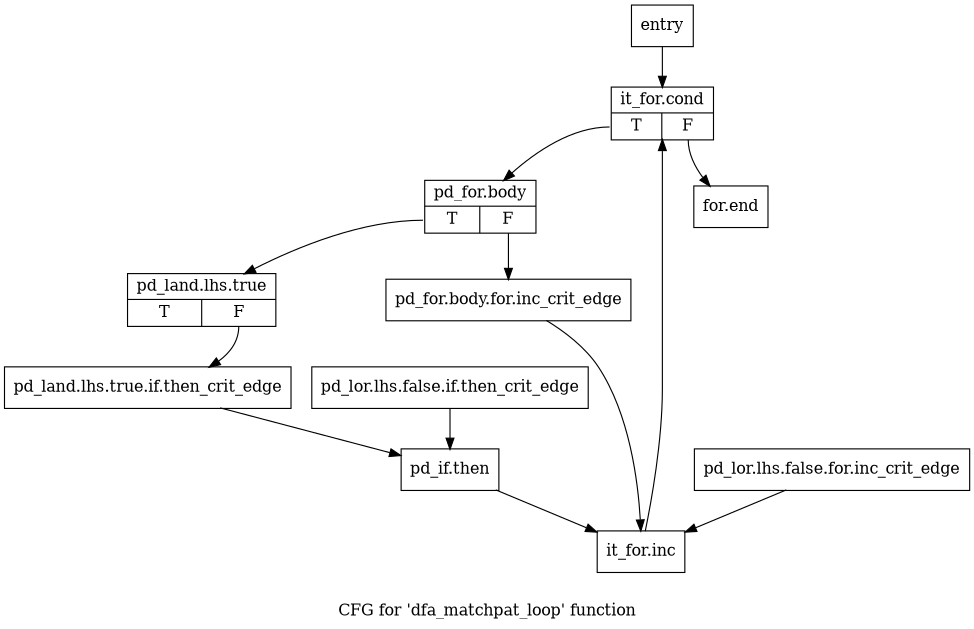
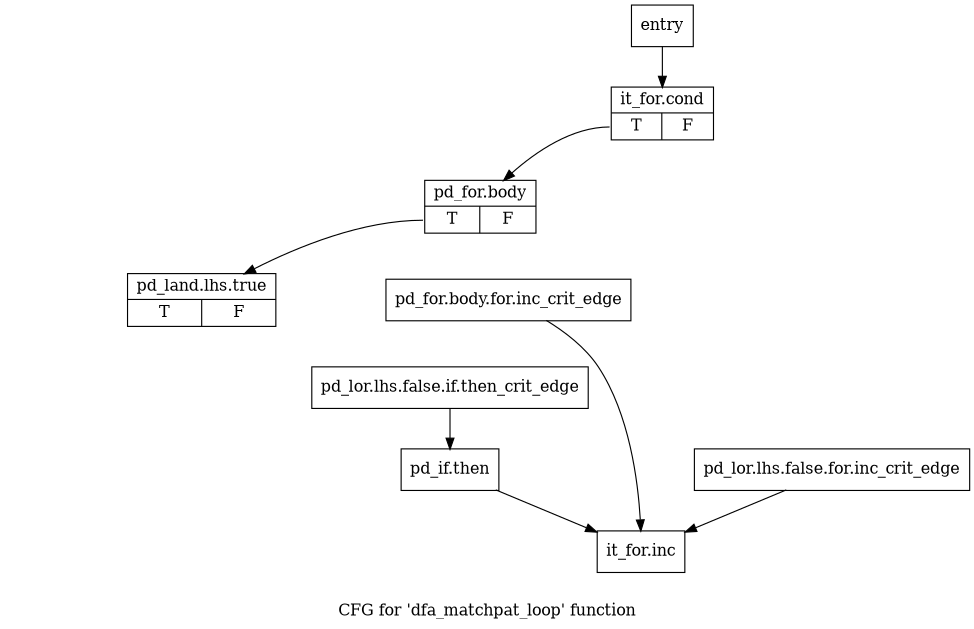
node "for.end": removed
edge "pd_for.body" -> "pd_for.body.for.inc_crit_edge": removed
edge "it_for.inc" -> "it_for.cond": removed
node "pd_land.lhs.true.if.then_crit_edge": removed
